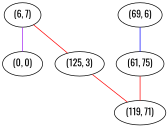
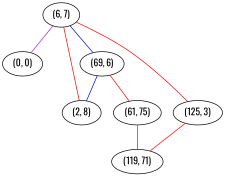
edge "(6, 7)" -- "(69, 6)": added
edge "(69, 6)" -- "(61, 75)": color blue -> red
node "(2, 8)": added
